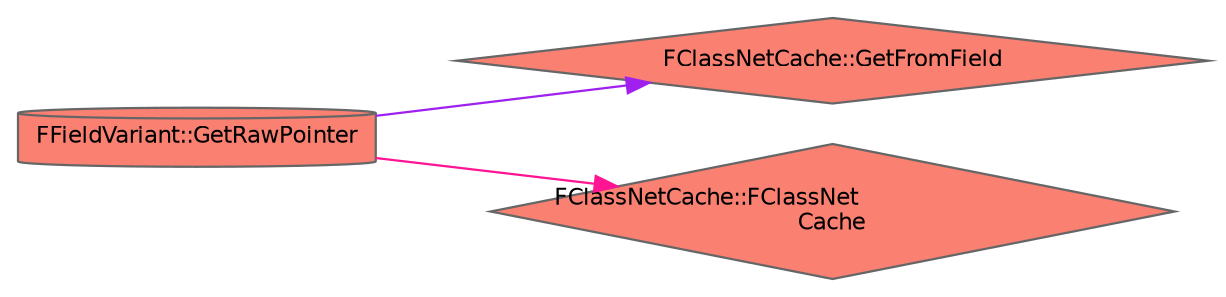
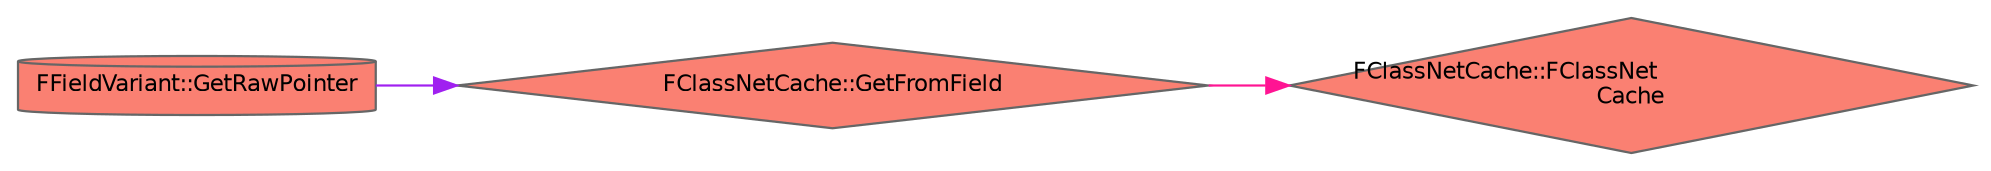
edge "FFieldVariant::GetRawPointer" -> "FClassNetCache::FClassNet Cache": now "FClassNetCache::GetFromField" -> "FClassNetCache::FClassNet Cache"
